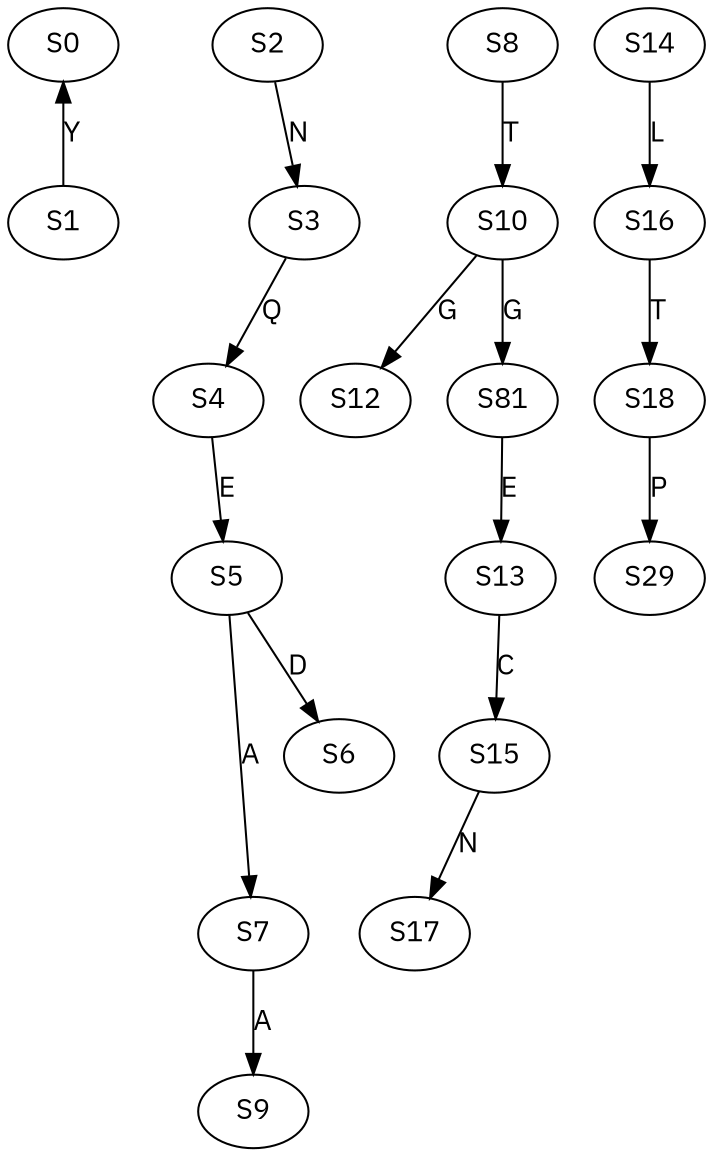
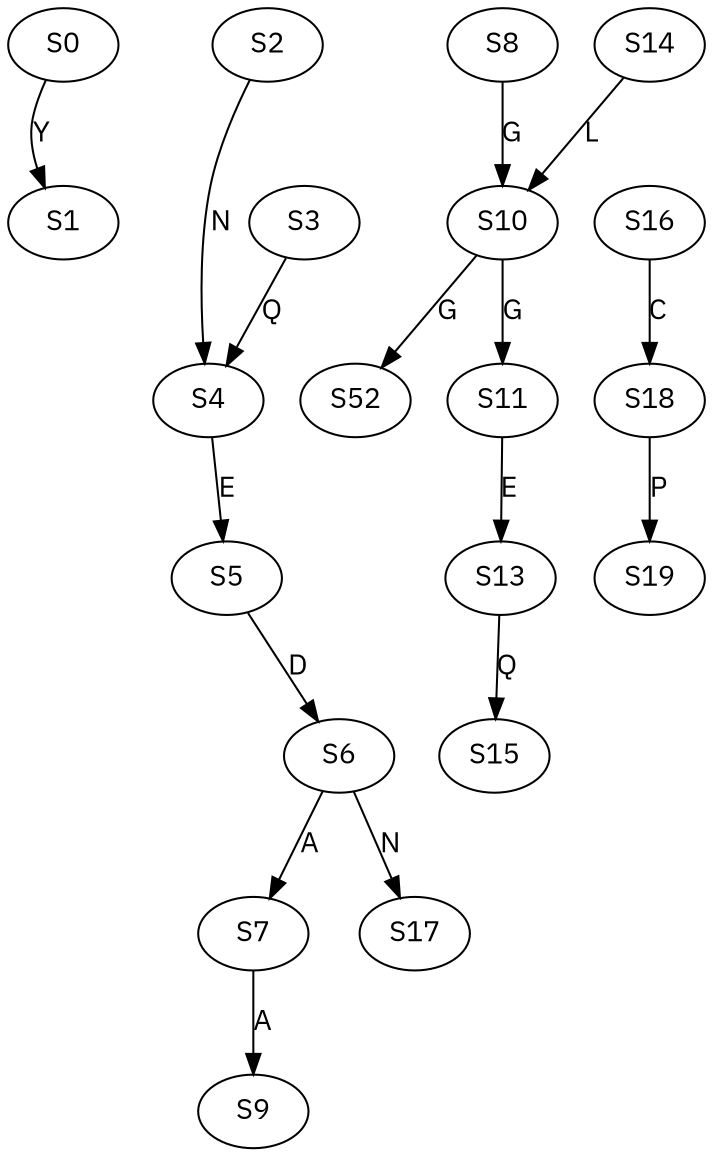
edge "S2" -> "S3": now "S2" -> "S4"
edge "S14" -> "S16": now "S14" -> "S10"
edge "S8" -> "S10": label "T" -> "G"
edge "S1" -> "S0": reversed
edge "S16" -> "S18": label "T" -> "C"
node "S12": label "S12" -> "S52"
node "S81": label "S81" -> "S11"
node "S29": label "S29" -> "S19"
edge "S13" -> "S15": label "C" -> "Q"
edge "S5" -> "S7": now "S6" -> "S7"
edge "S15" -> "S17": now "S6" -> "S17"
